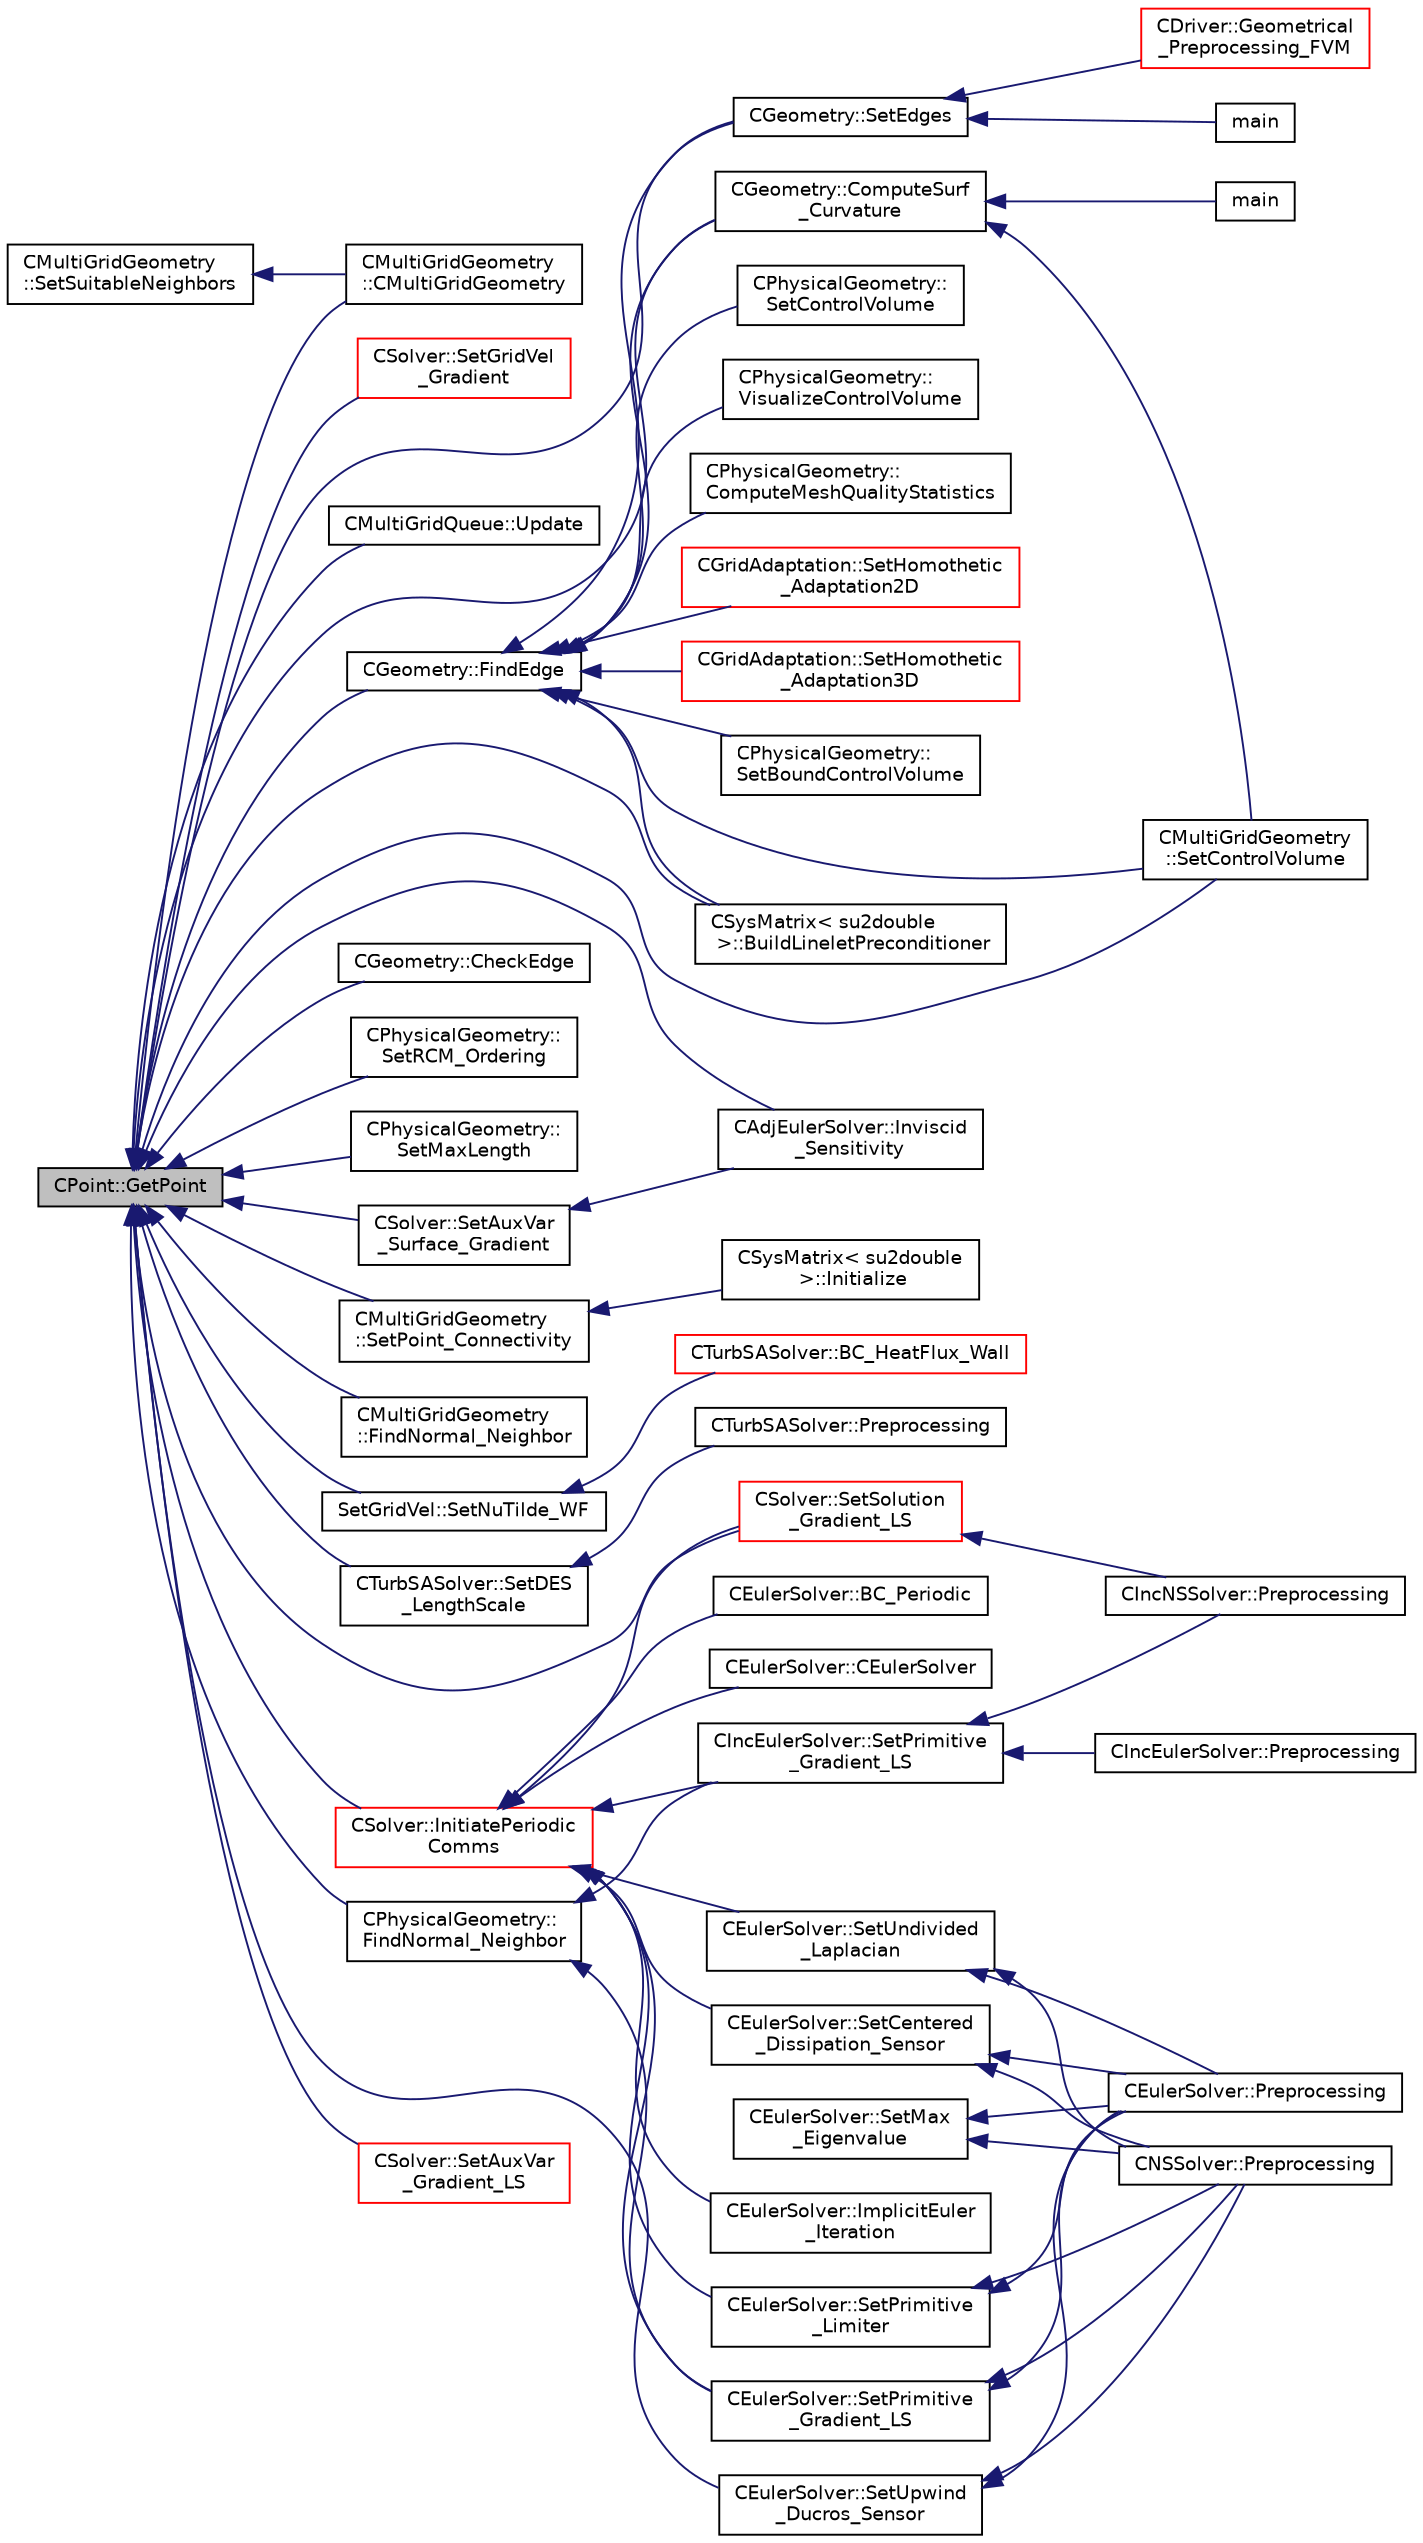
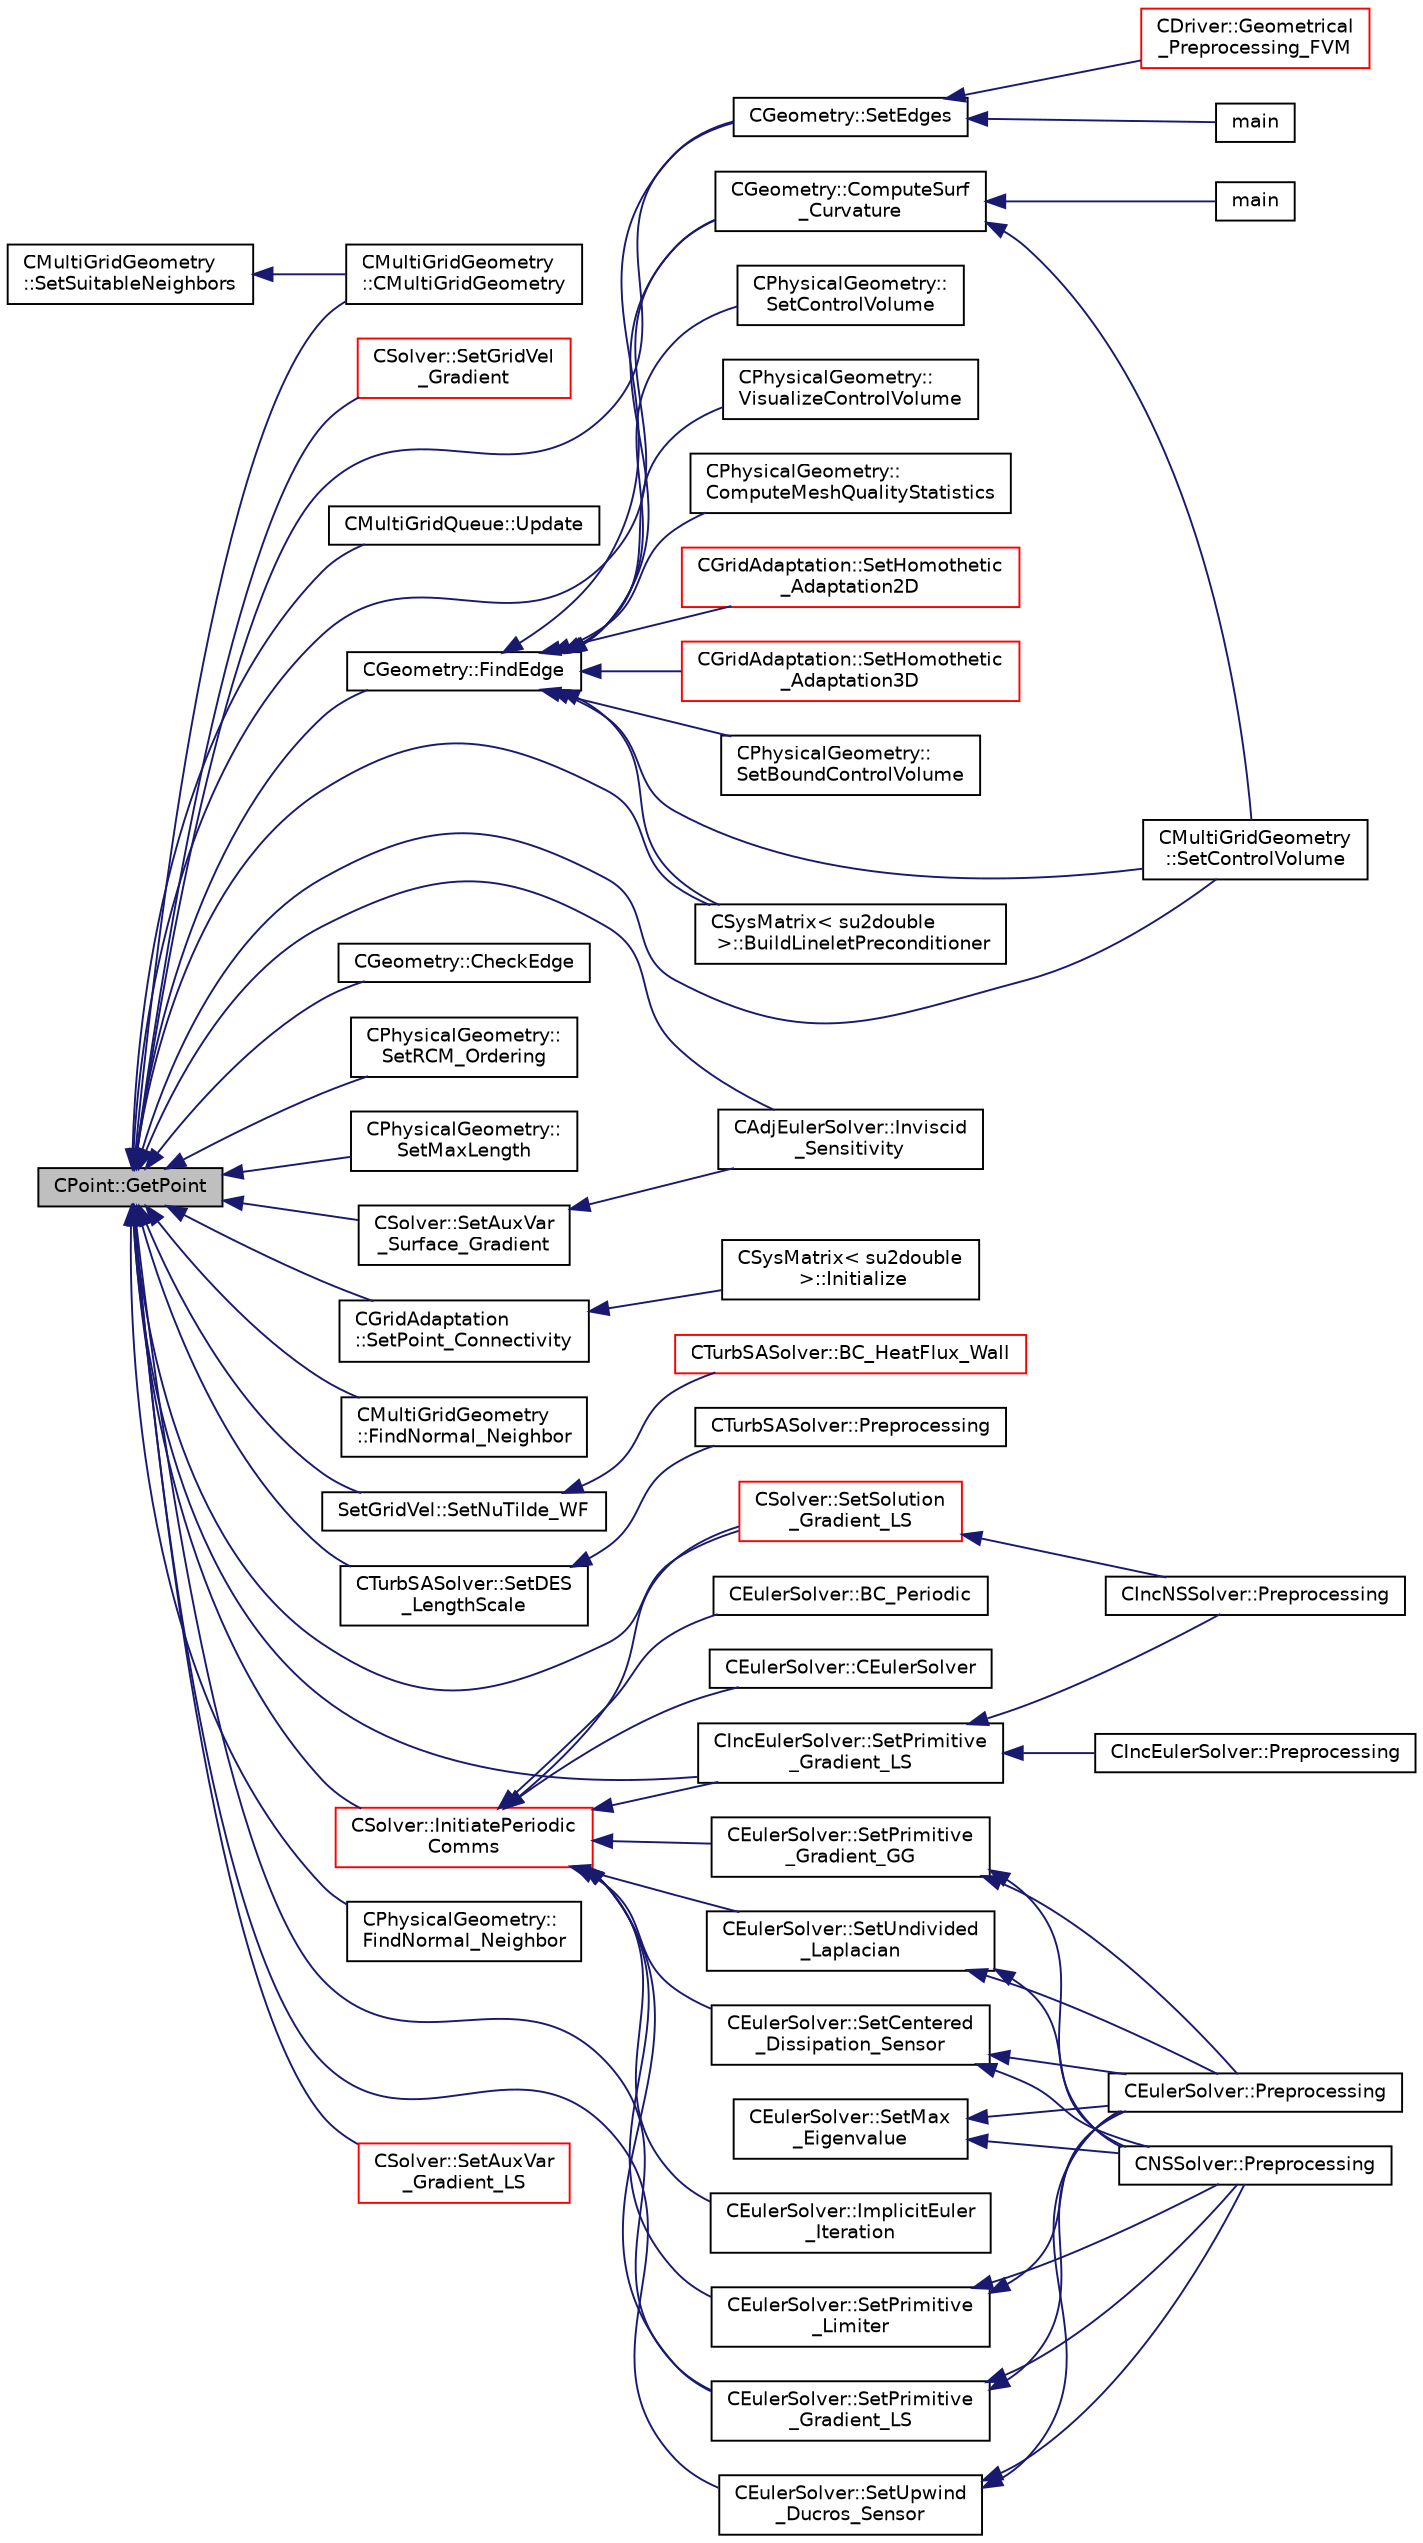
node "CMultiGridGeometry ::SetPoint_Connectivity": label "CMultiGridGeometry ::SetPoint_Connectivity" -> "CGridAdaptation ::SetPoint_Connectivity"
edge "CIncEulerSolver::SetPrimitive _Gradient_LS" -> "CPhysicalGeometry:: FindNormal_Neighbor": now "CIncEulerSolver::SetPrimitive _Gradient_LS" -> "CPoint::GetPoint"
node "CEulerSolver::SetPrimitive _Gradient_GG": added
edge "CEulerSolver::SetPrimitive _Gradient_LS" -> "CPhysicalGeometry:: FindNormal_Neighbor": now "CEulerSolver::SetPrimitive _Gradient_LS" -> "CPoint::GetPoint"
